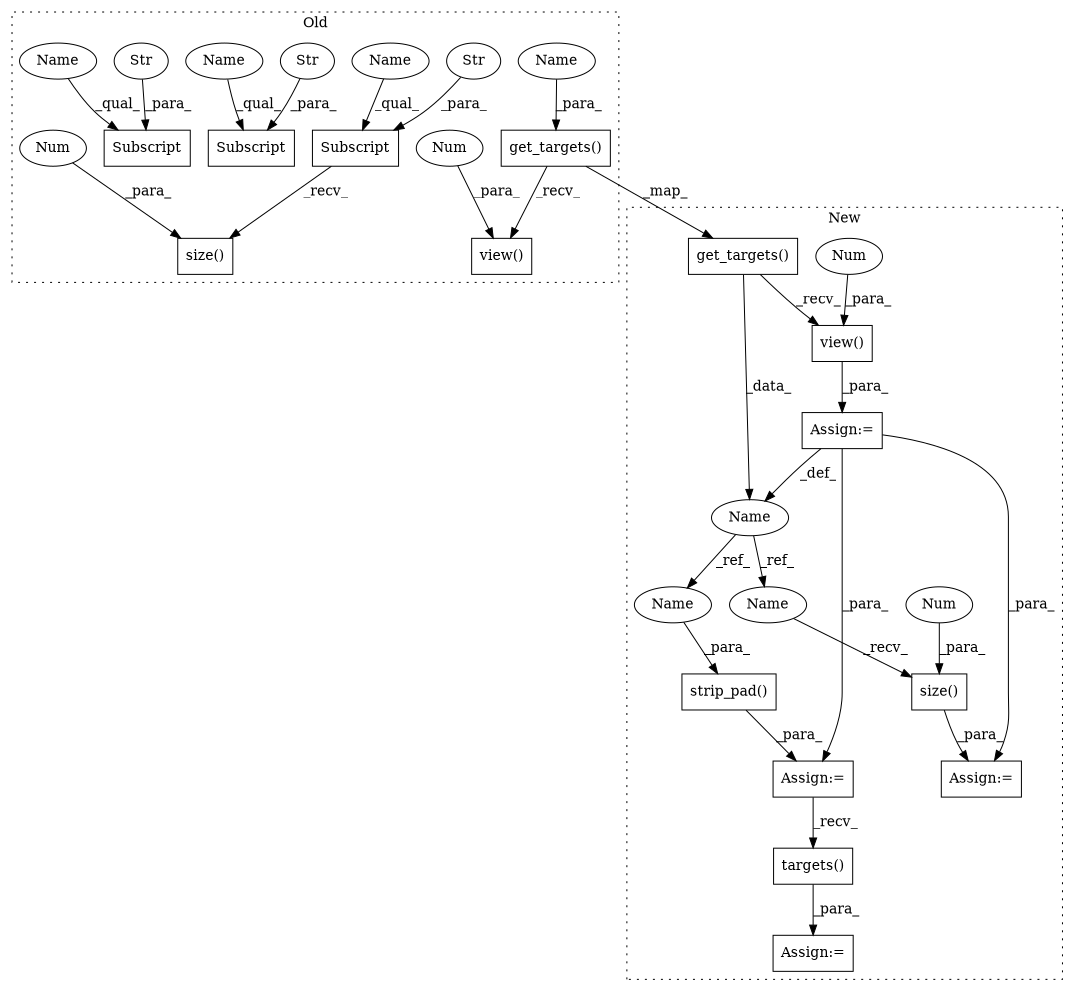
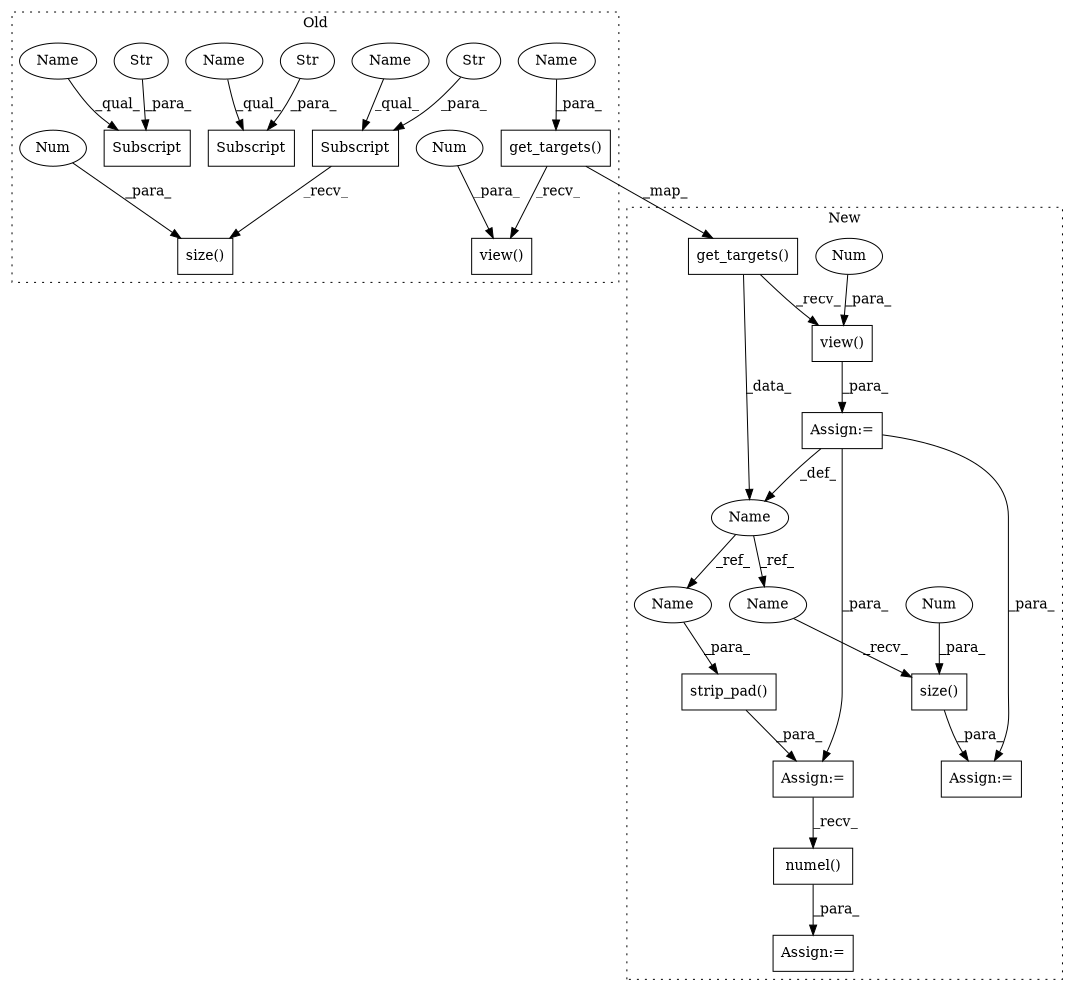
node "targets()": label "targets()" -> "numel()"
